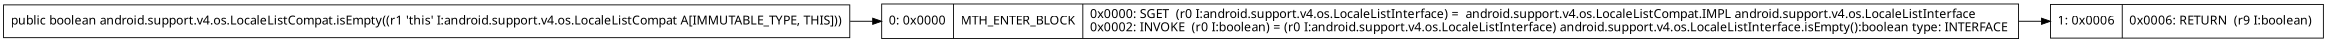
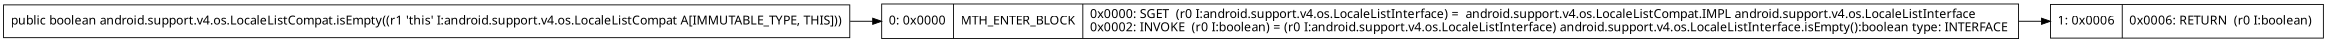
node "1: 0x0006": text "0x0006: RETURN  (r9 I:boolean)" -> "0x0006: RETURN  (r0 I:boolean)"
